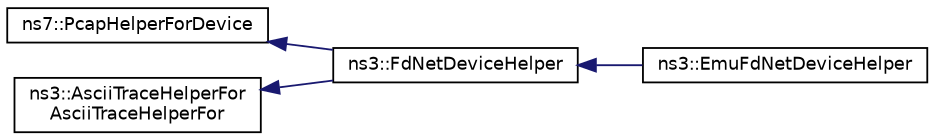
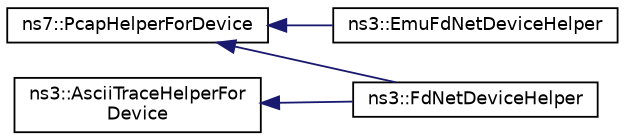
edge "ns3::EmuFdNetDeviceHelper" -> "ns3::FdNetDeviceHelper": now "ns3::EmuFdNetDeviceHelper" -> "ns7::PcapHelperForDevice"
node "ns3::AsciiTraceHelperFor AsciiTraceHelperFor": label "ns3::AsciiTraceHelperFor AsciiTraceHelperFor" -> "ns3::AsciiTraceHelperFor Device"
